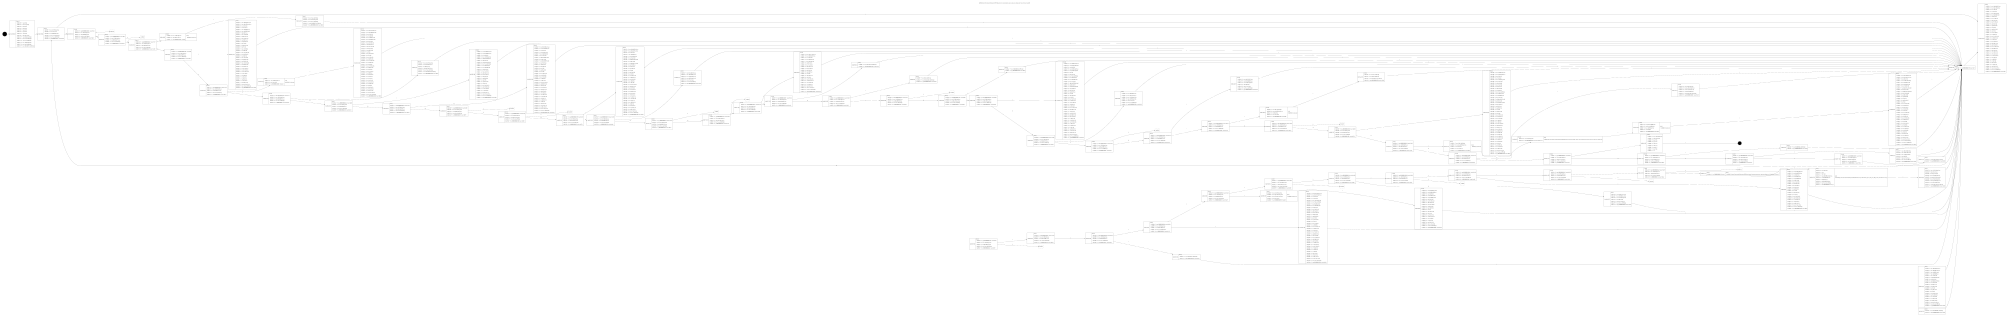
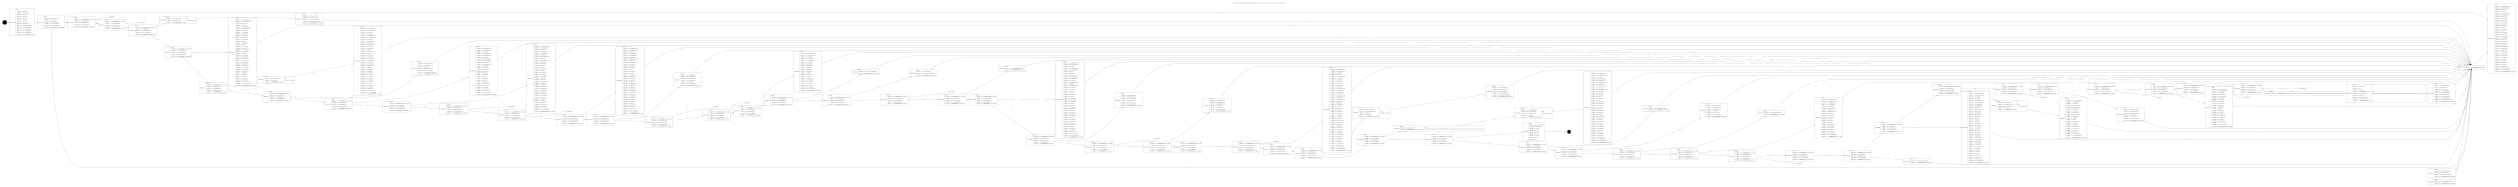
node "0x401ad6 [23]": removed
node "0x401930 [25]": added
